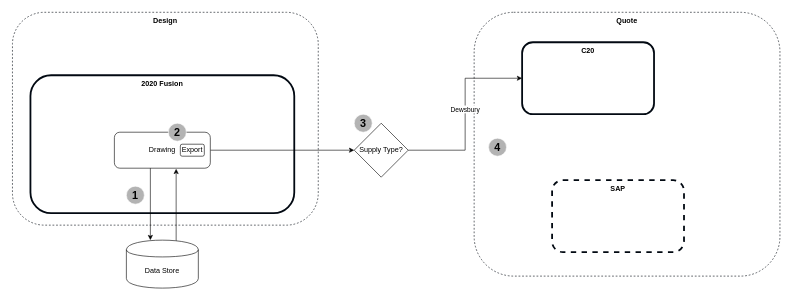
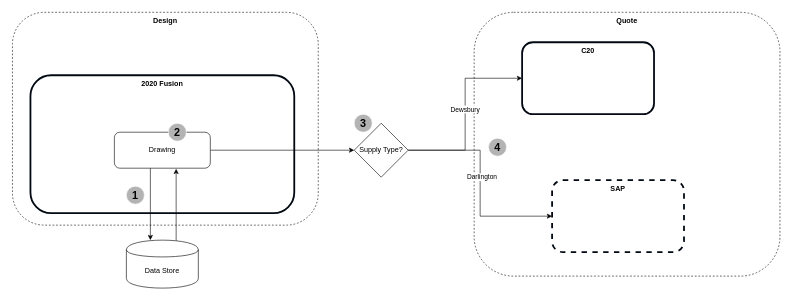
node "Export": removed
edge "Supply Type?" -> "SAP": added, label "Darlington"
